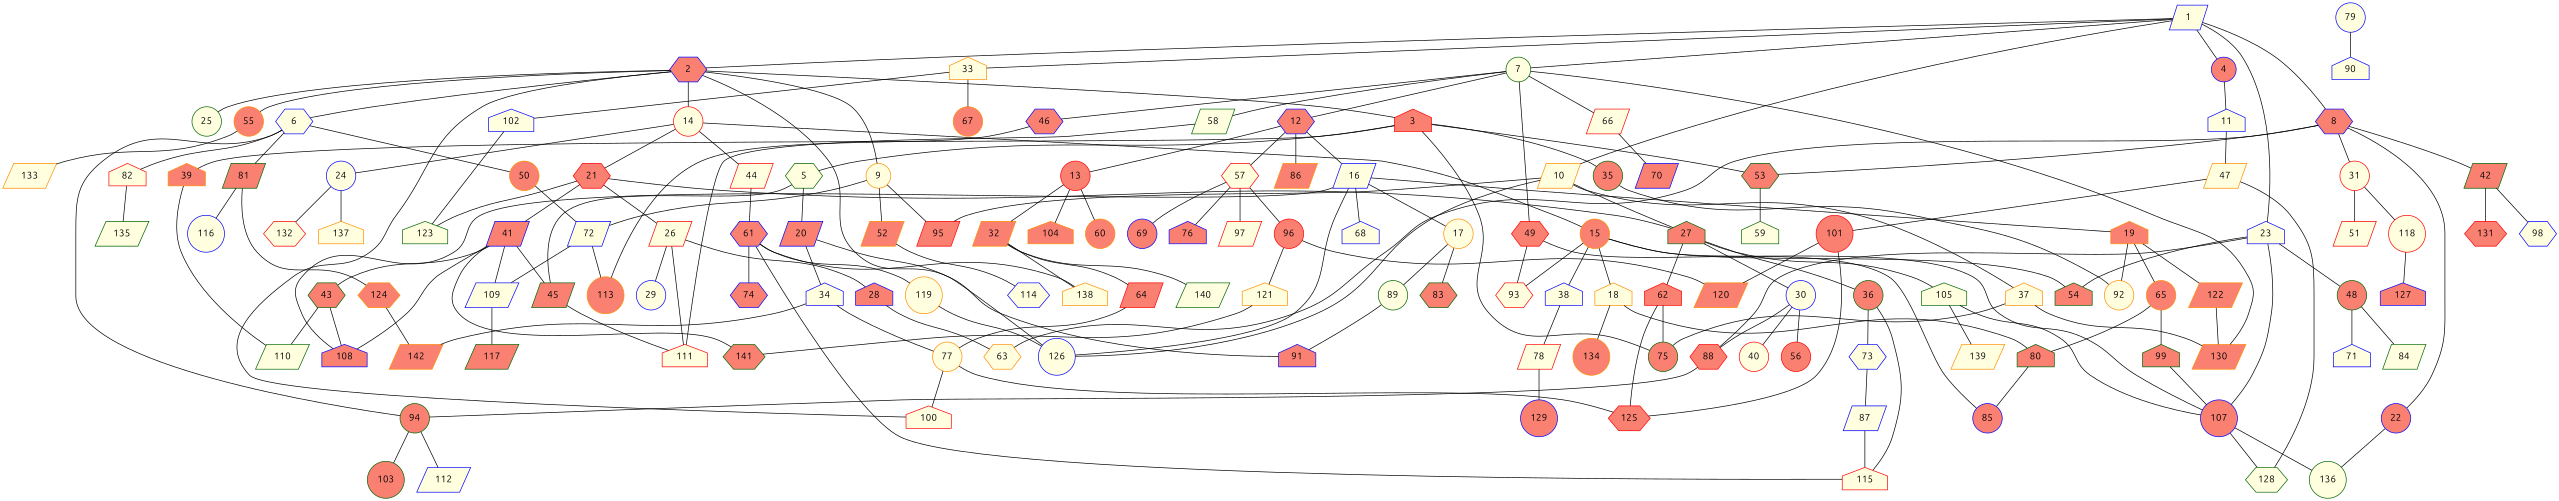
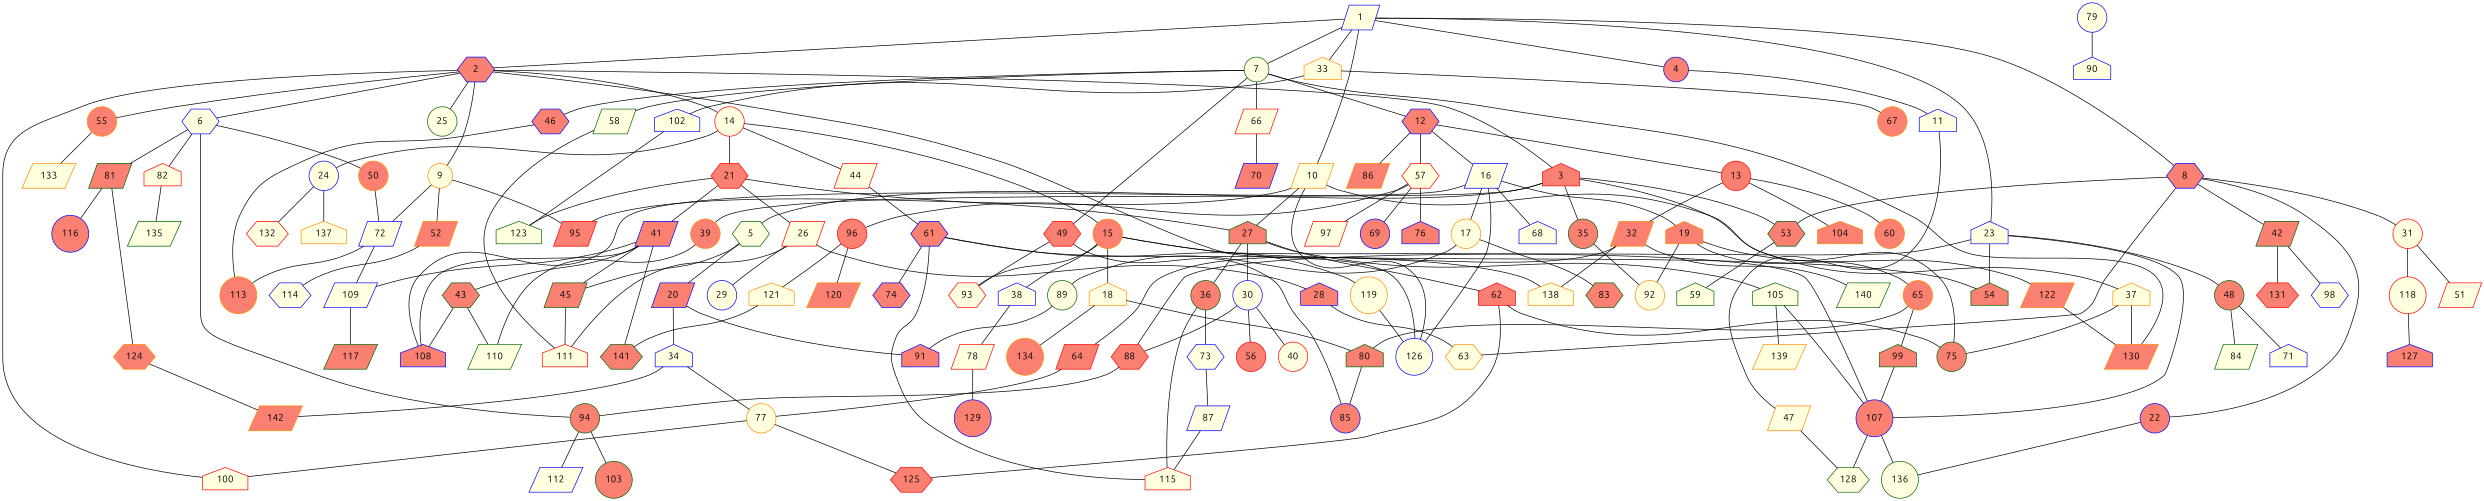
node "39": shape house -> circle
node "116": fillcolor lightyellow -> salmon
node "101": removed
